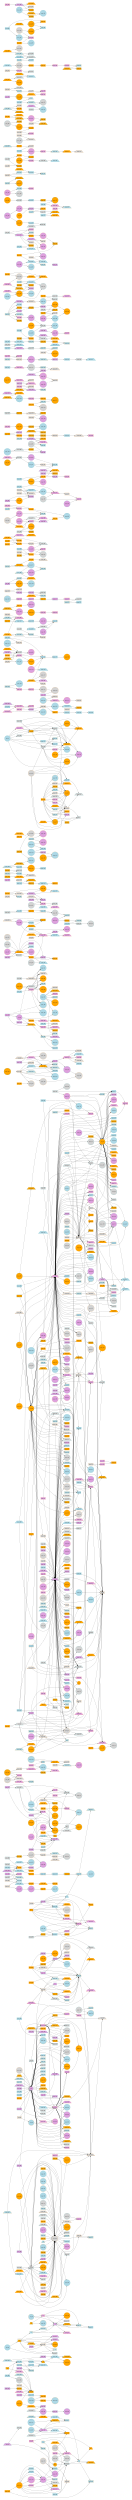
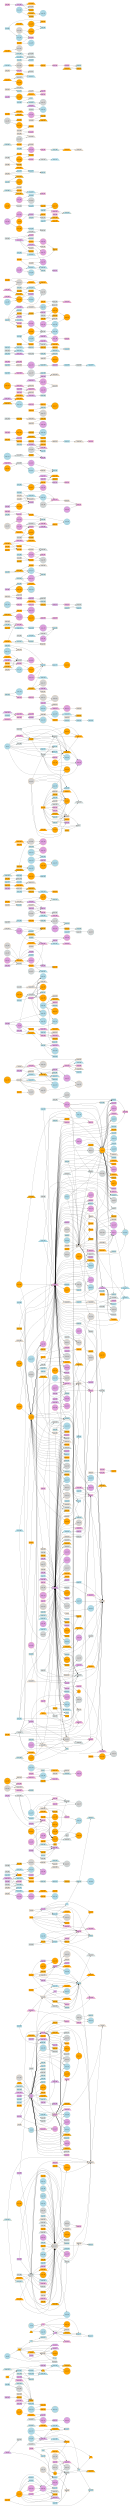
node "group_650": added
